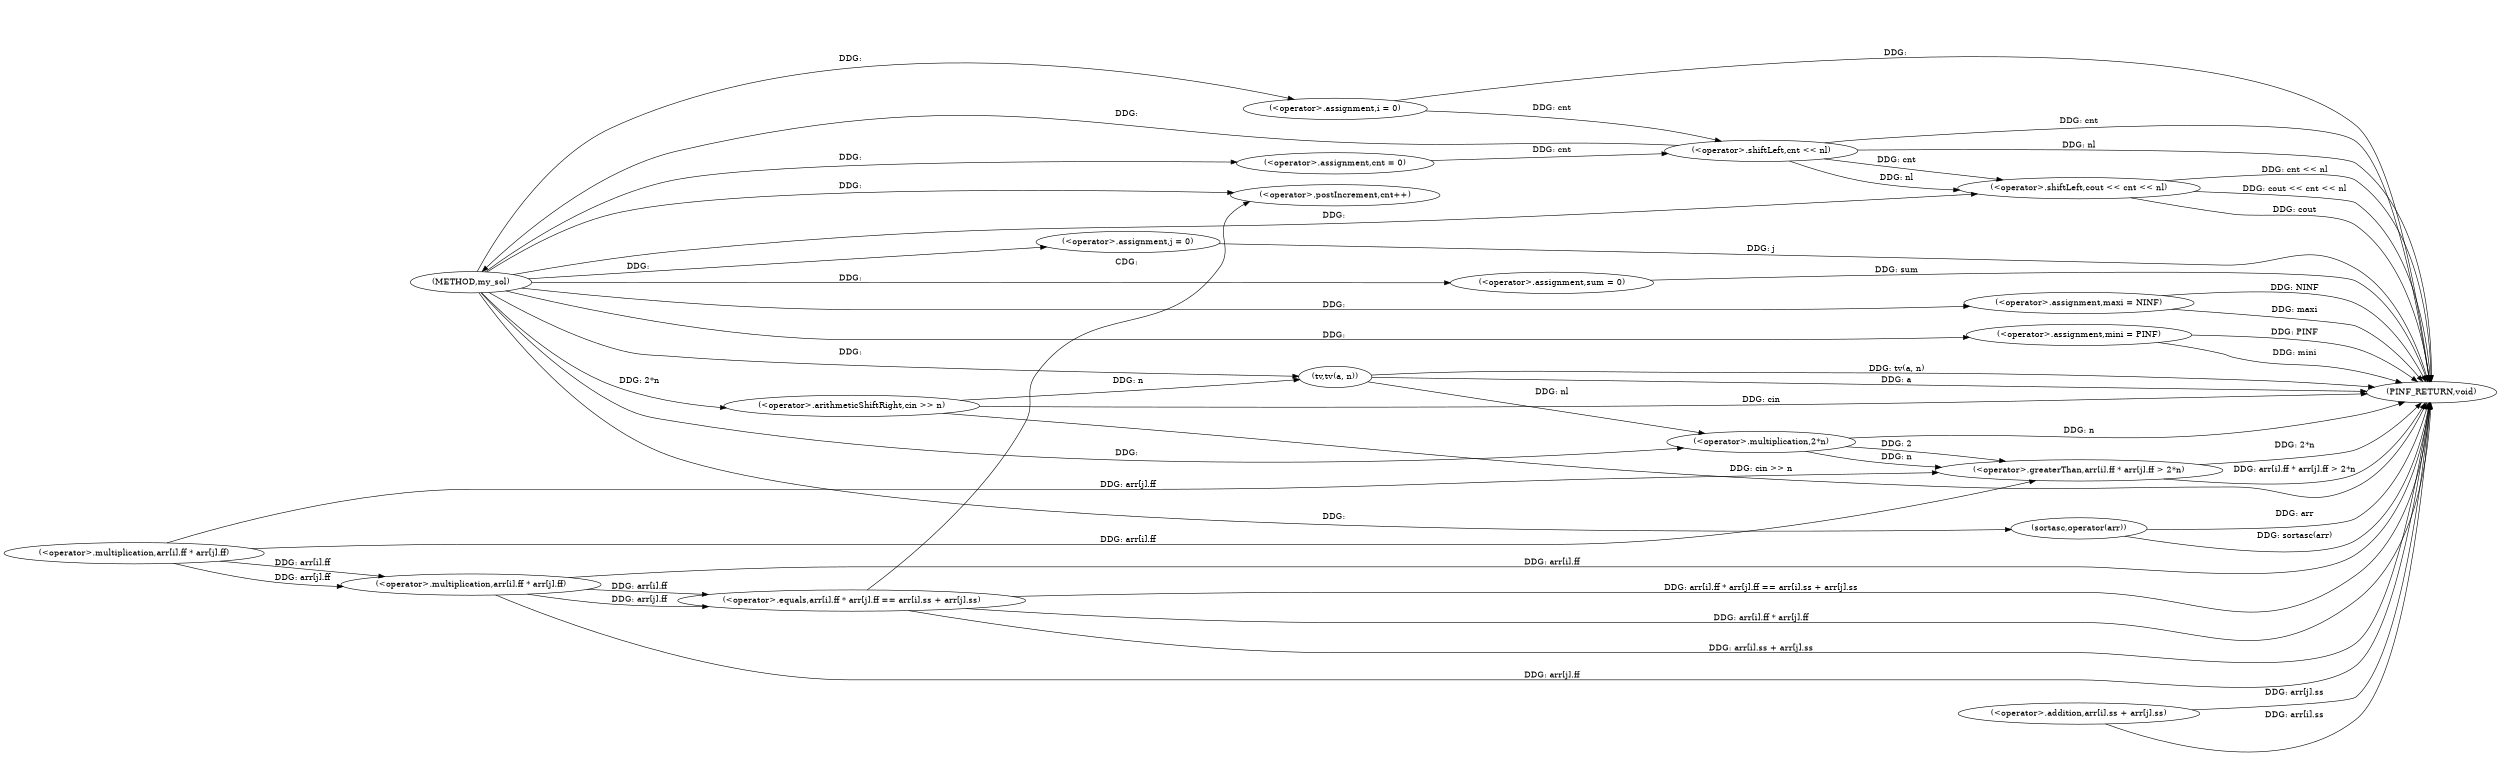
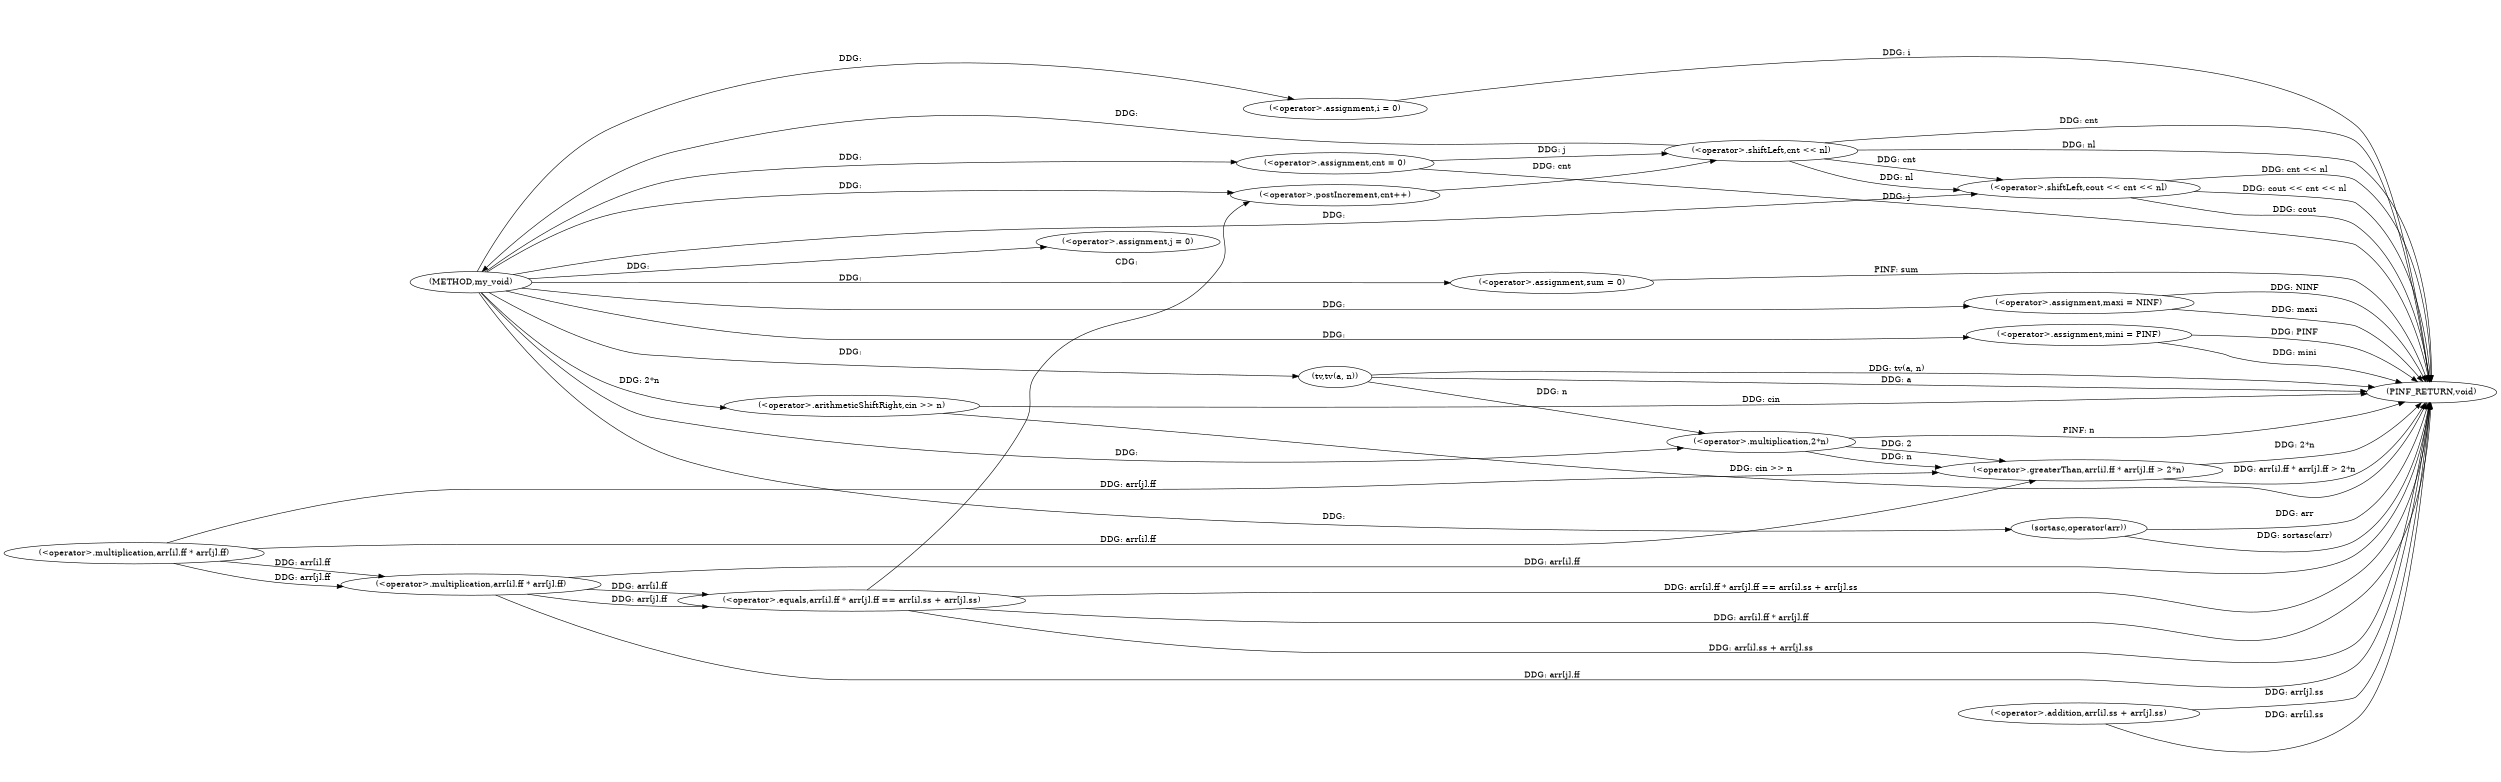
edge "(<operator>.assignment,i = 0)" -> "(PINF_RETURN,void)": label "DDG: " -> "DDG: i"
edge "(<operator>.assignment,i = 0)" -> "(<operator>.shiftLeft,cnt << nl)": now "(<operator>.postIncrement,cnt++)" -> "(<operator>.shiftLeft,cnt << nl)"
edge "(<operator>.assignment,cnt = 0)" -> "(<operator>.shiftLeft,cnt << nl)": label "DDG: cnt" -> "DDG: j"
edge "(<operator>.assignment,j = 0)" -> "(PINF_RETURN,void)": now "(<operator>.assignment,cnt = 0)" -> "(PINF_RETURN,void)"
edge "(<operator>.assignment,sum = 0)" -> "(PINF_RETURN,void)": label "DDG: sum" -> "PINF: sum"
node "(METHOD,my_sol)": label "(METHOD,my_sol)" -> "(METHOD,my_void)"
edge "(<operator>.arithmeticShiftRight,cin >> n)" -> "(tv,tv(a, n))": removed, label "DDG: n"
edge "(tv,tv(a, n))" -> "(<operator>.multiplication,2*n)": label "DDG: nl" -> "DDG: n"
edge "(<operator>.multiplication,2*n)" -> "(PINF_RETURN,void)": label "DDG: n" -> "PINF: n"
